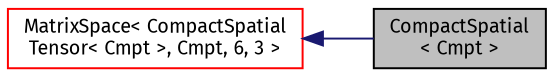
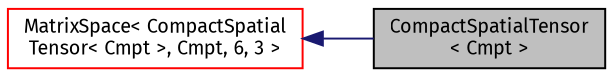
node "CompactSpatial < Cmpt >": label "CompactSpatial < Cmpt >" -> "CompactSpatialTensor < Cmpt >"
